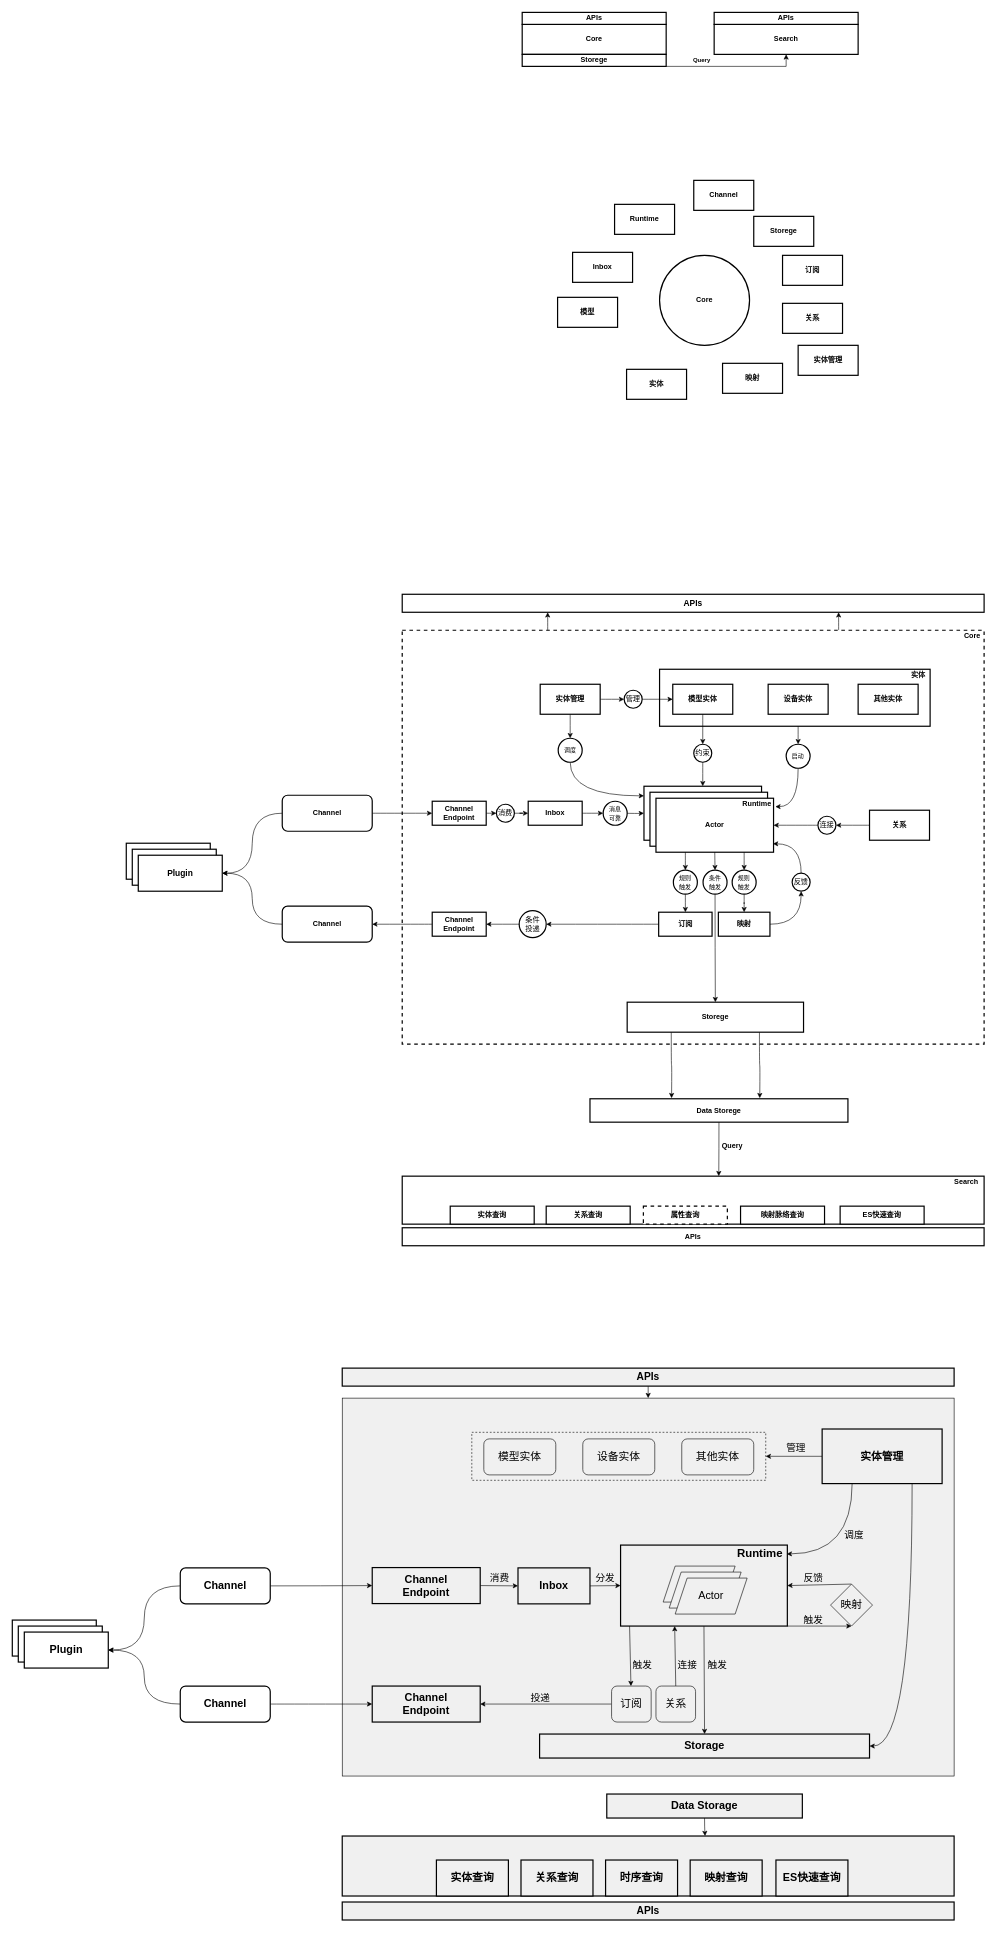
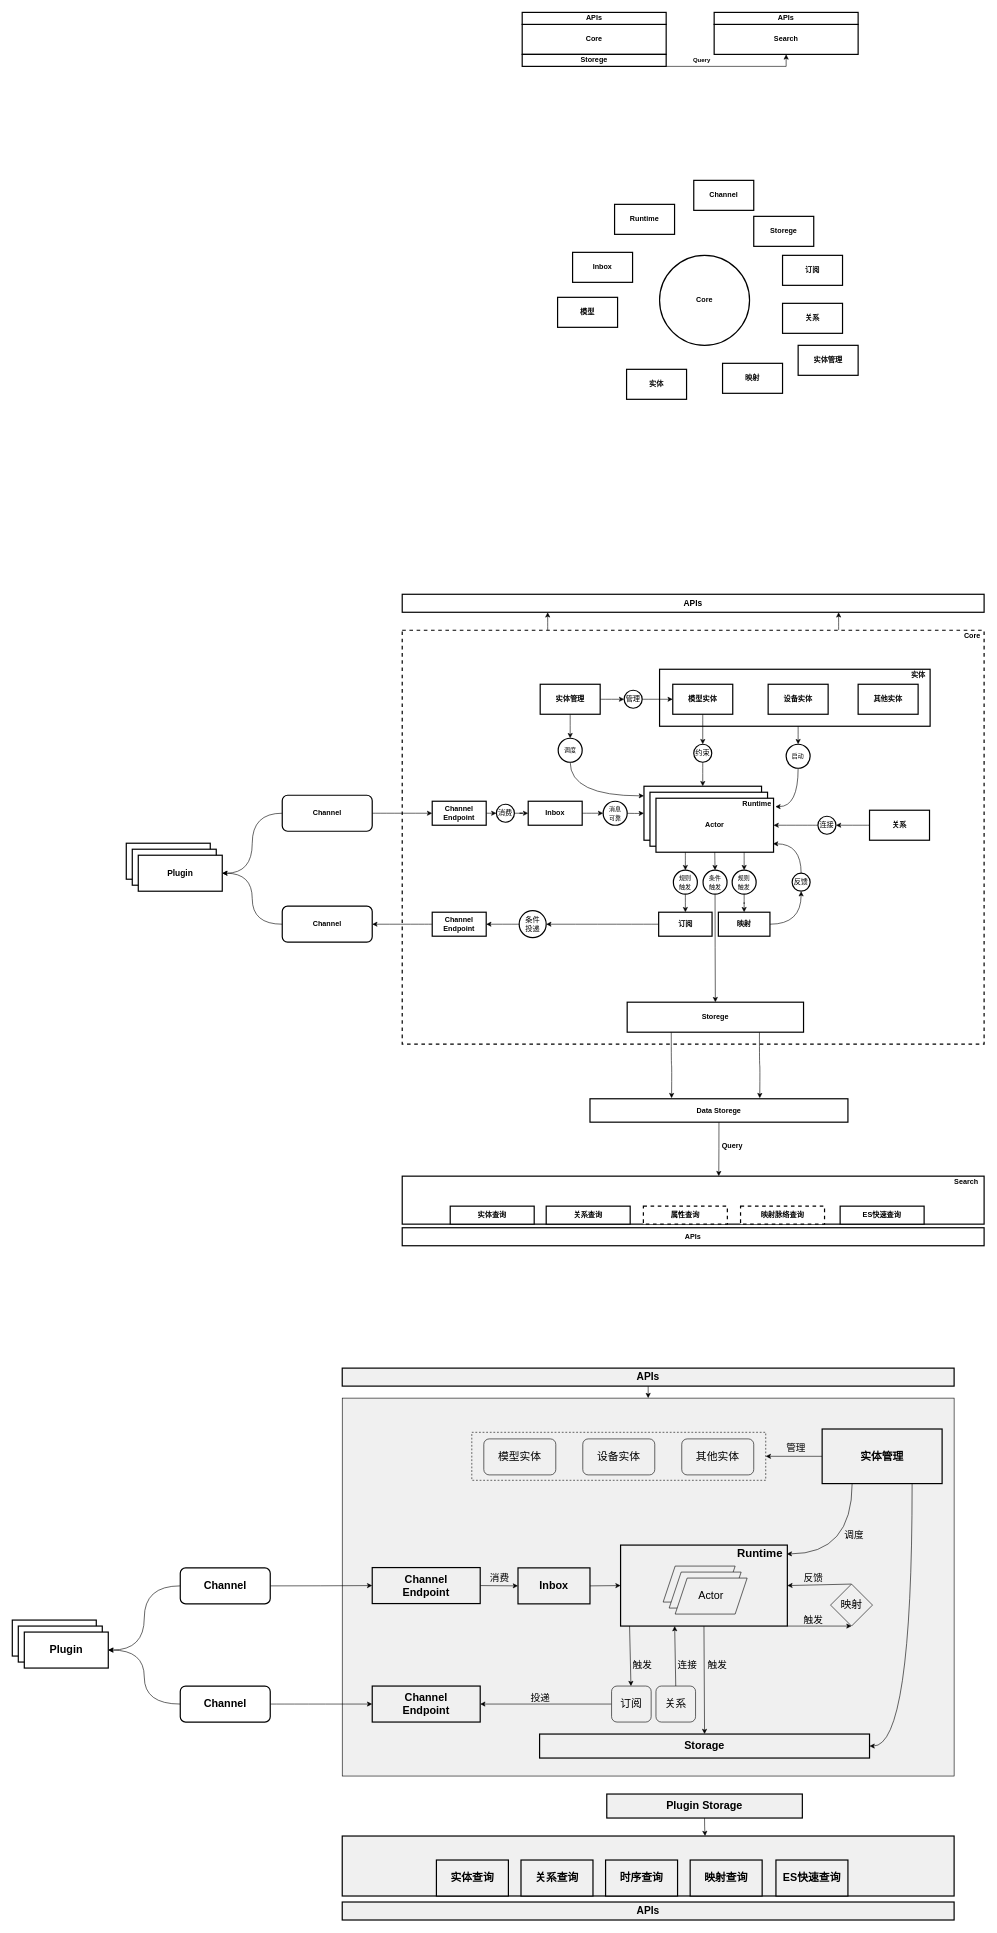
node "映射脉络查询": style solid -> dashed
node "分发": removed
node "Data Storage": label "Data Storage" -> "Plugin Storage"
